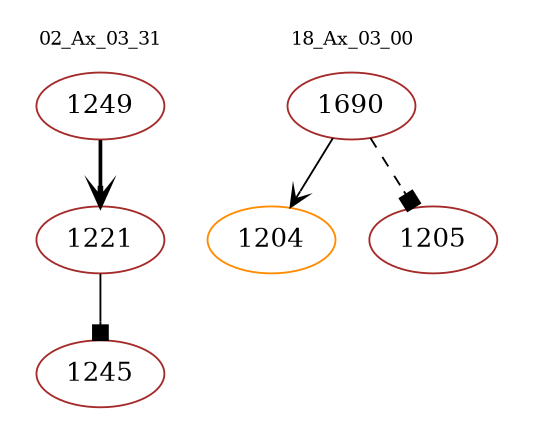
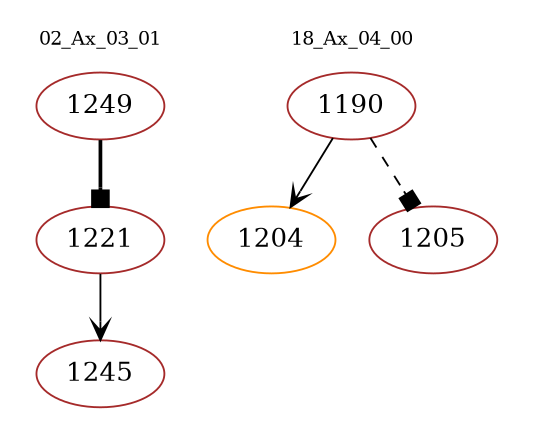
cluster "02_Ax_03_31": label "02_Ax_03_31" -> "02_Ax_03_01"
cluster "18_Ax_03_00": label "18_Ax_03_00" -> "18_Ax_04_00"
node "1690": label "1690" -> "1190"
edge "1249" -> "1221": arrowhead vee -> box
edge "1221" -> "1245": arrowhead box -> vee
